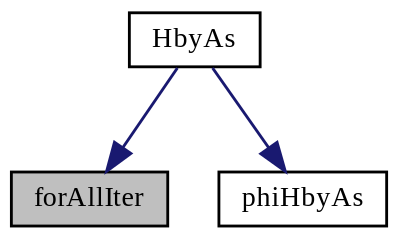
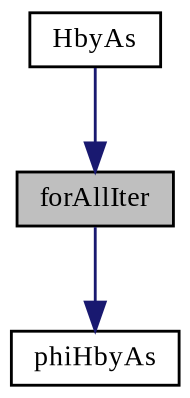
edge "HbyAs" -> "phiHbyAs": now "forAllIter" -> "phiHbyAs"
